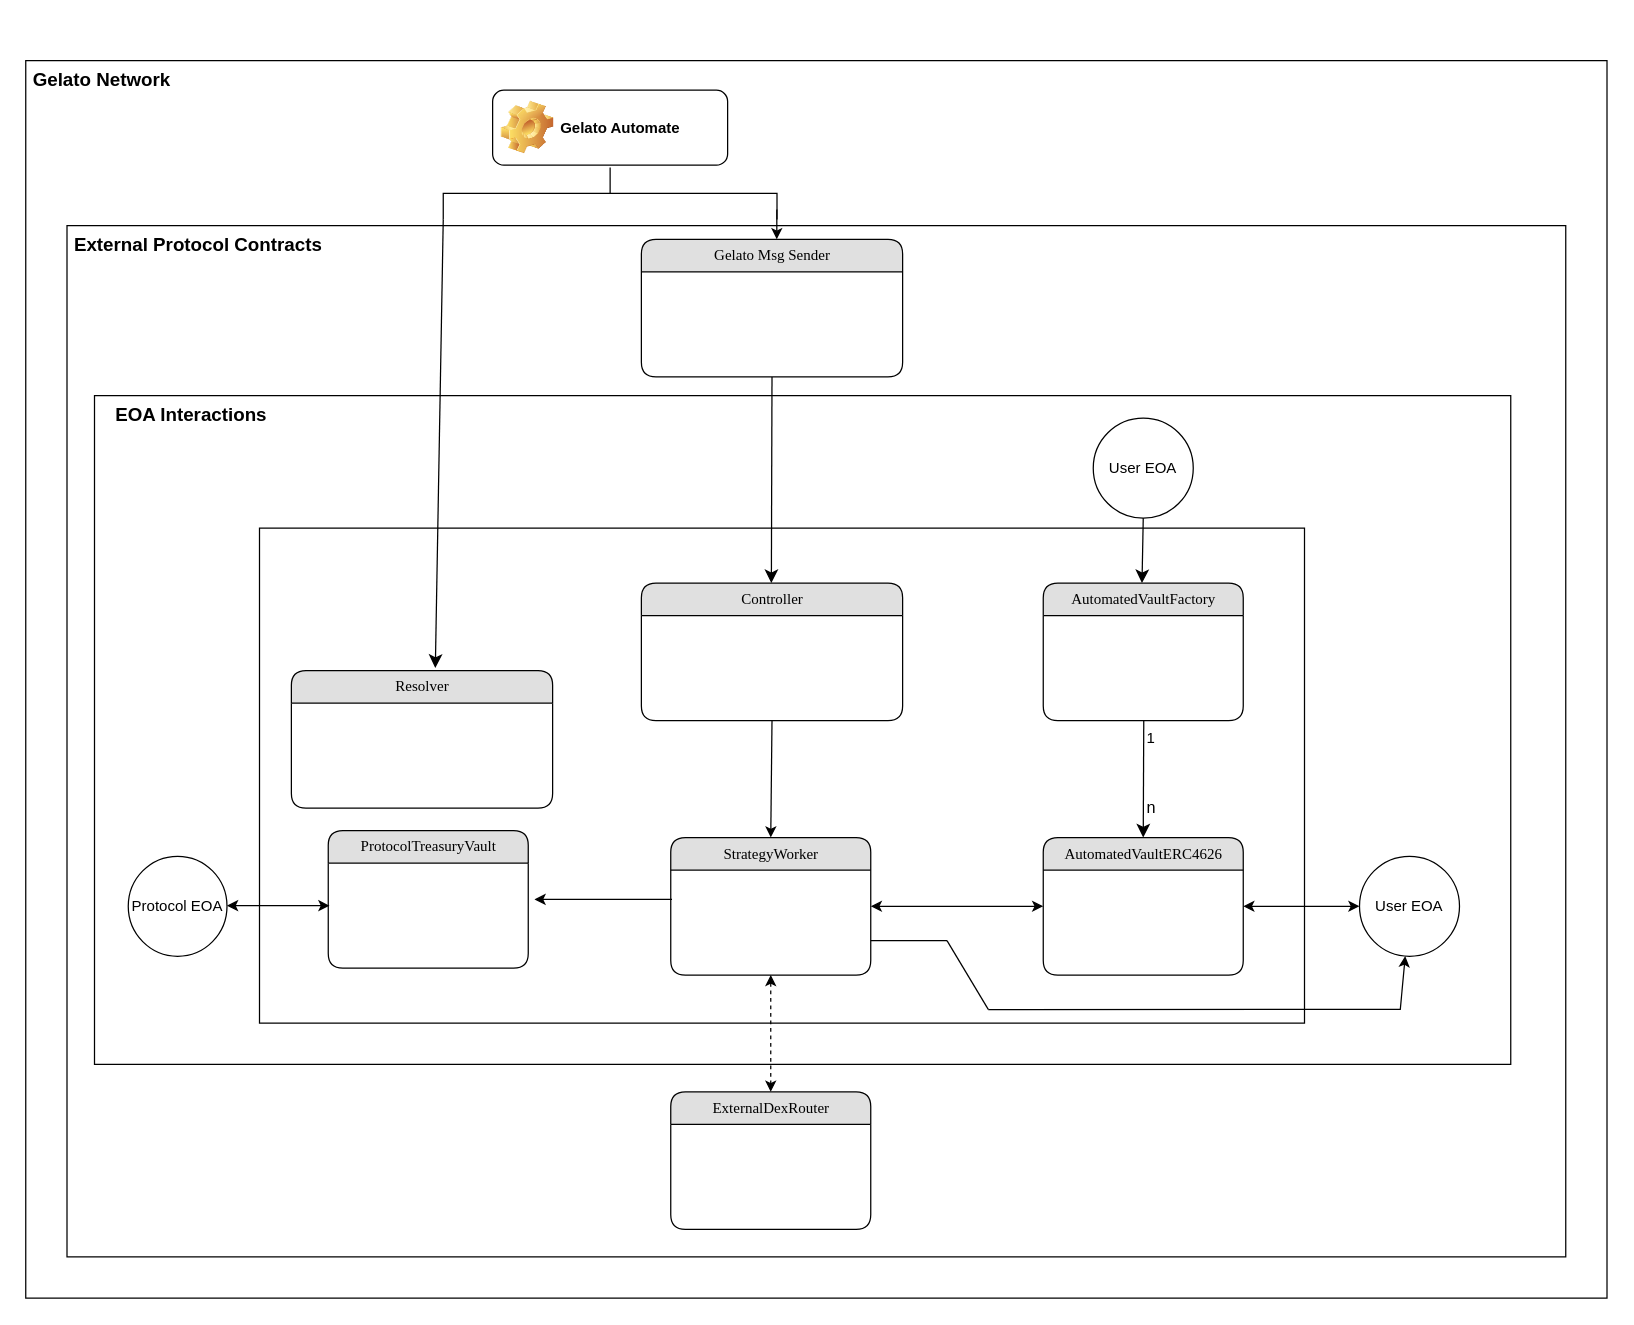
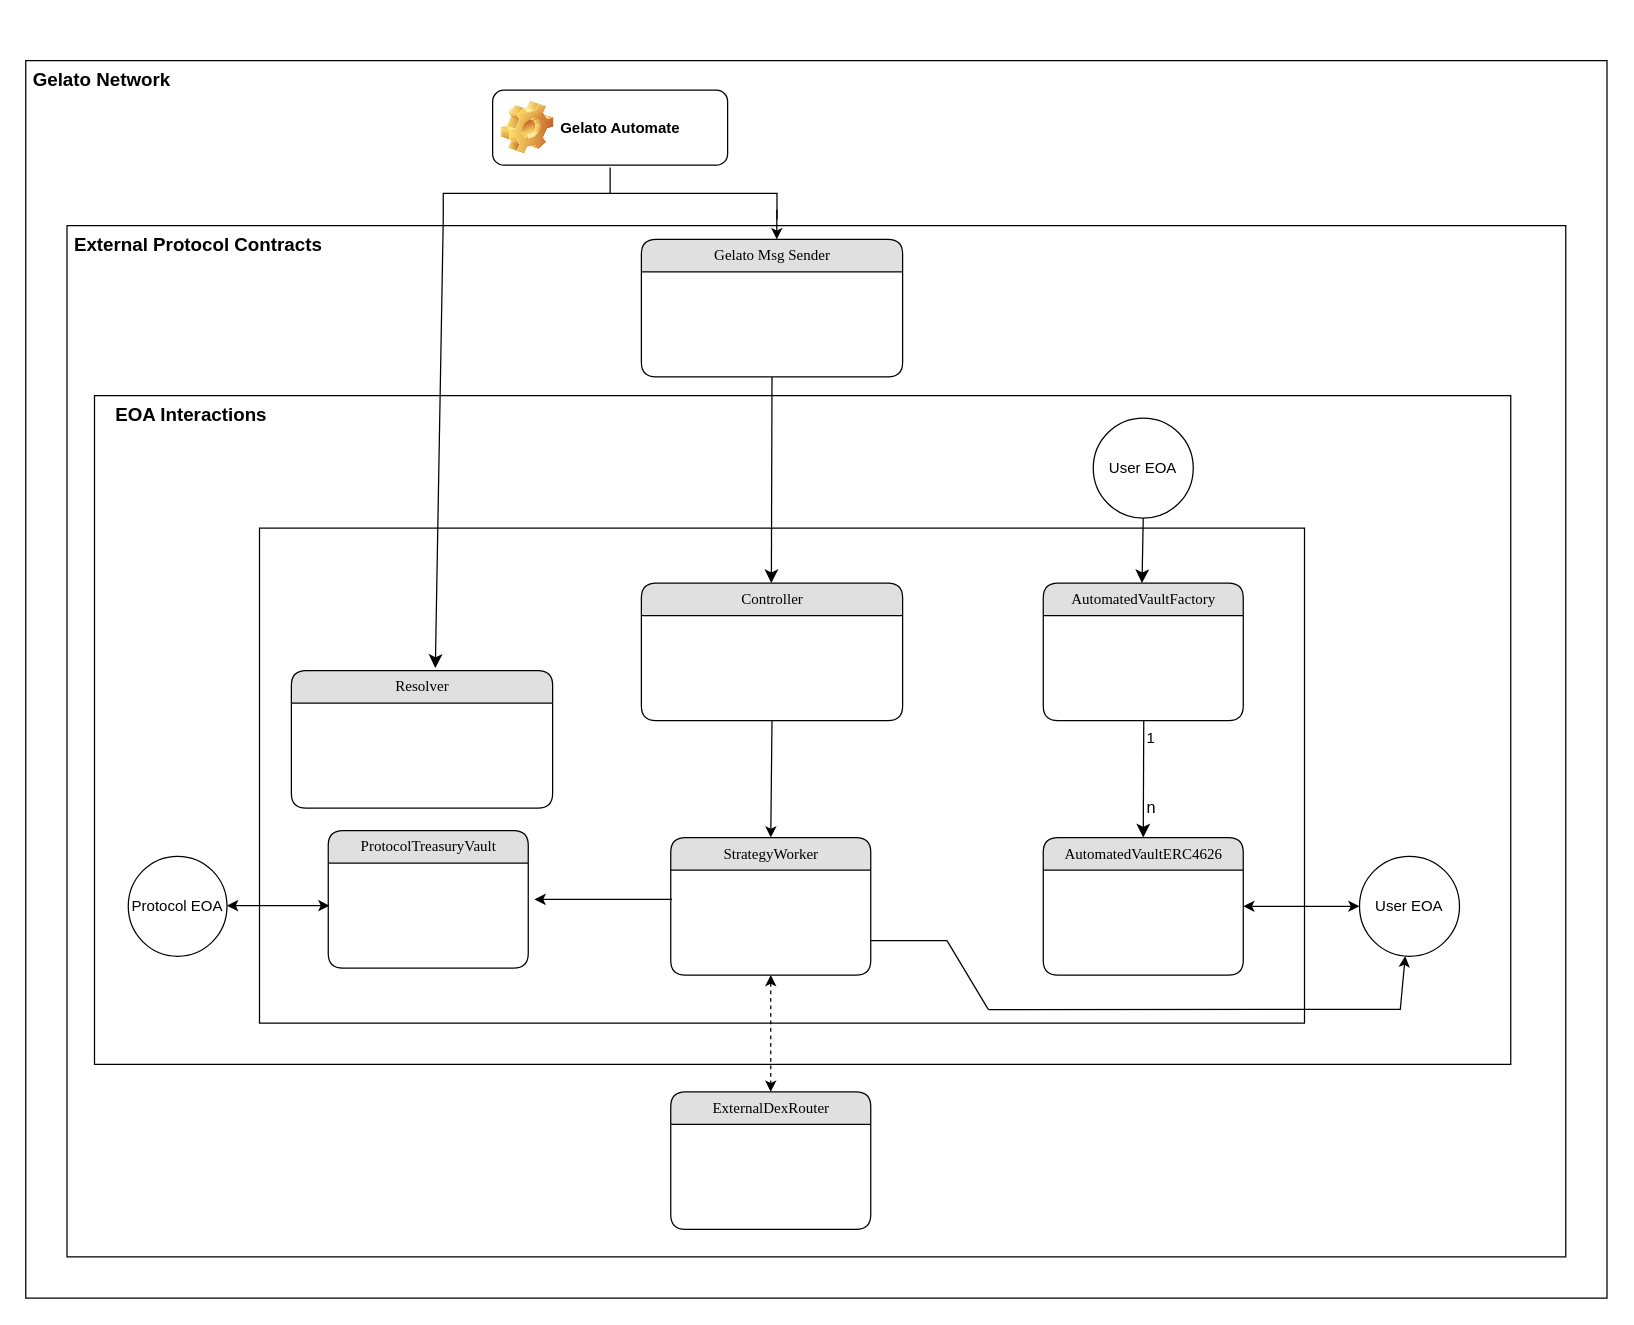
edge "StrategyWorker" -- "AutomatedVaultERC4626": removed
